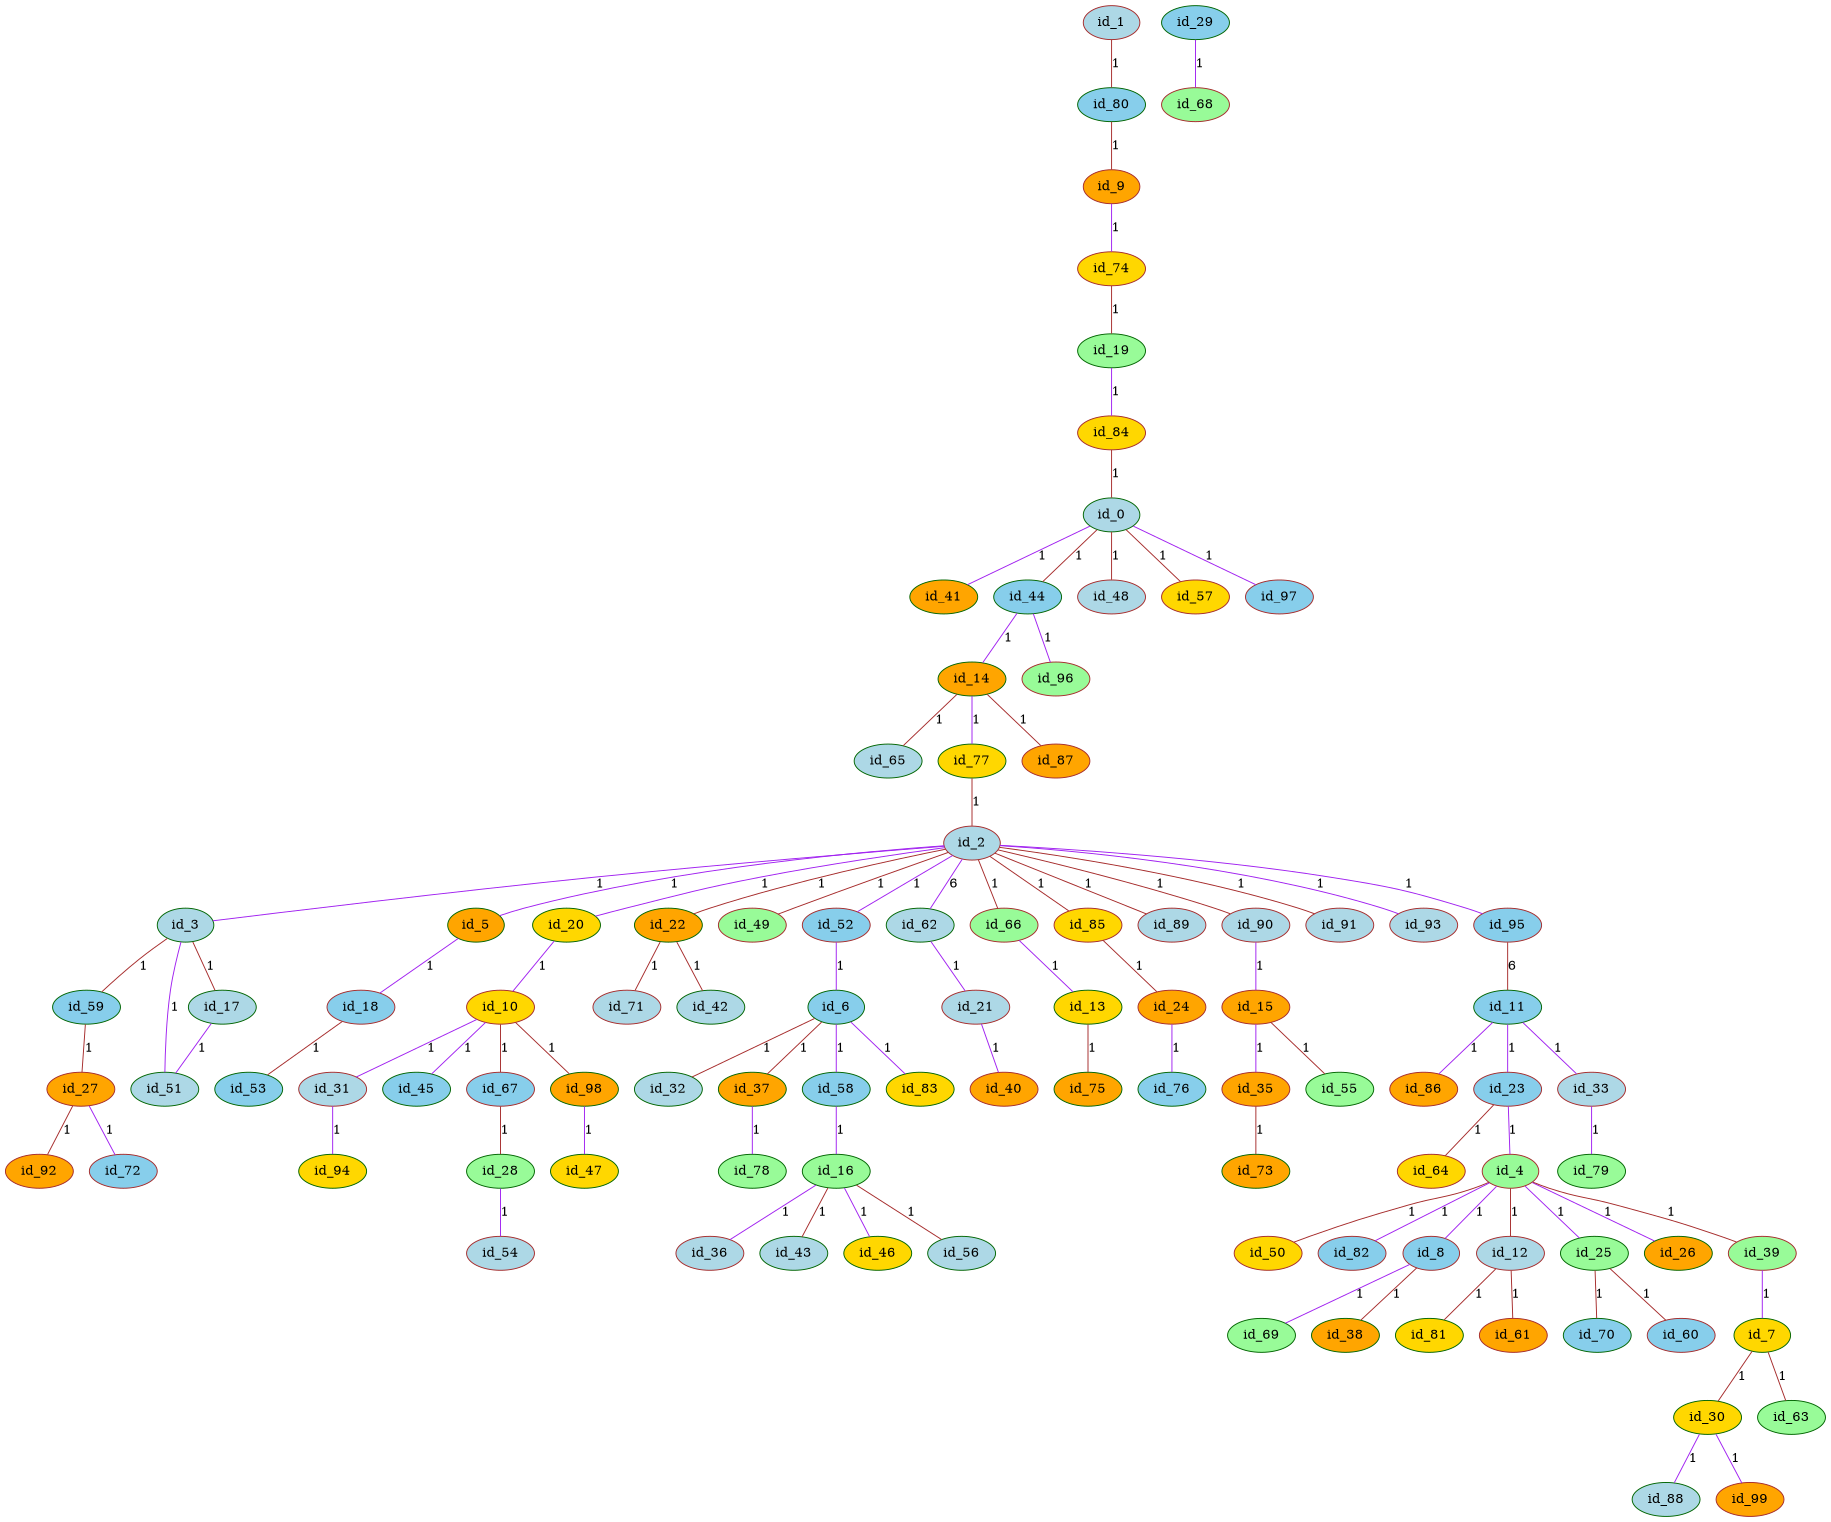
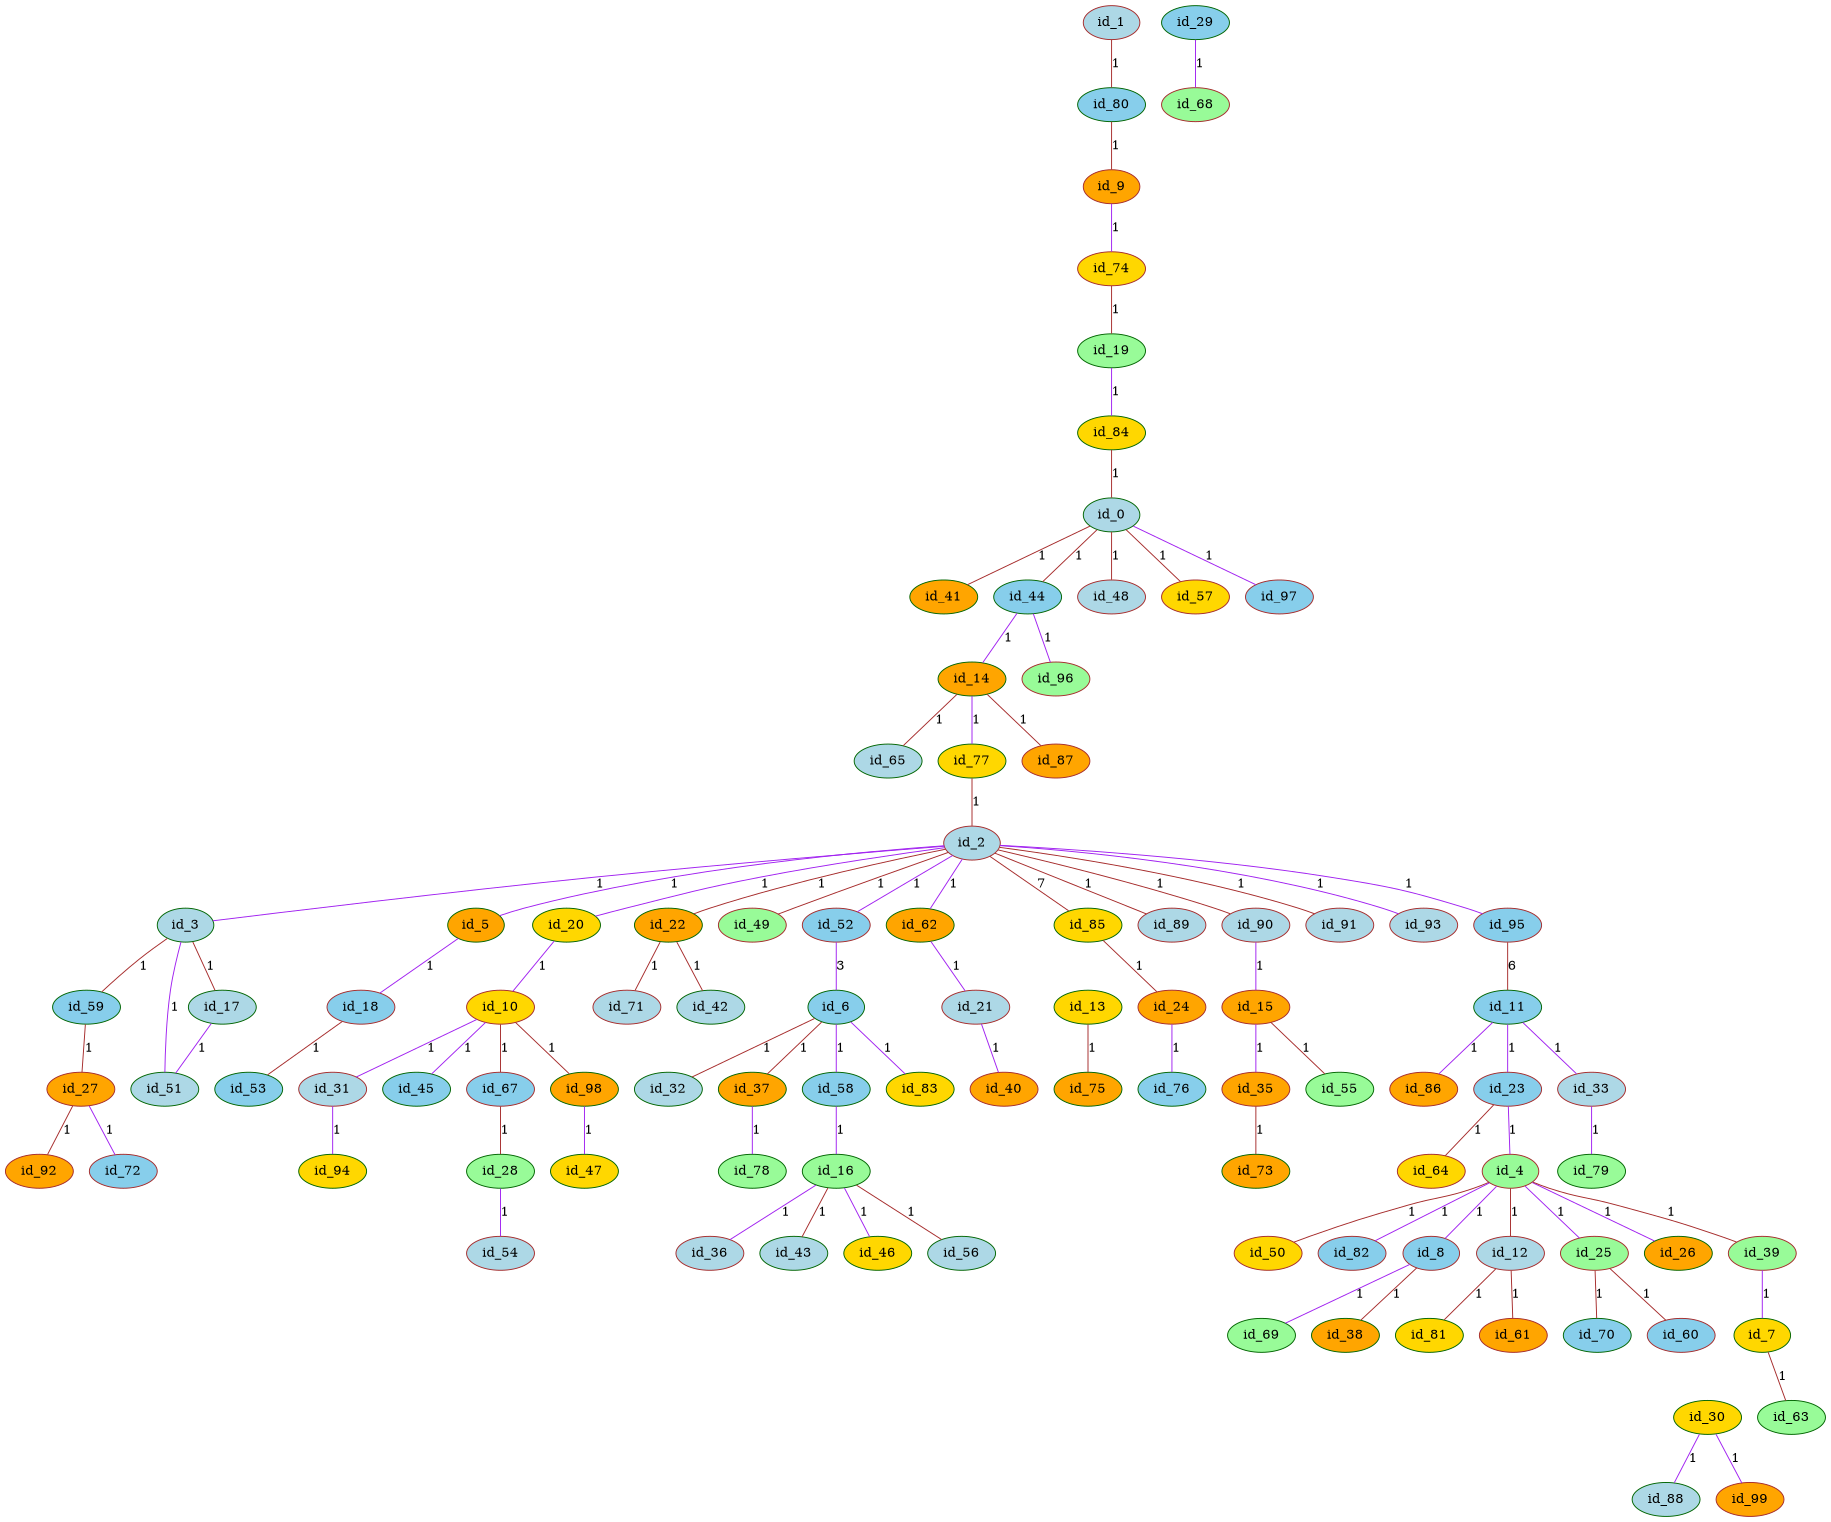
node "id_84": color brown -> darkgreen
edge "id_0" -- "id_41": color purple -> brown
edge "id_2" -- "id_62": label "6" -> "1"
edge "id_2" -- "id_85": label "1" -> "7"
node "id_62": fillcolor lightblue -> orange
node "id_66": removed
node "id_85": color brown -> darkgreen
edge "id_52" -- "id_6": label "1" -> "3"
node "id_25": color darkgreen -> brown
edge "id_7" -- "id_30": removed, label "1"
